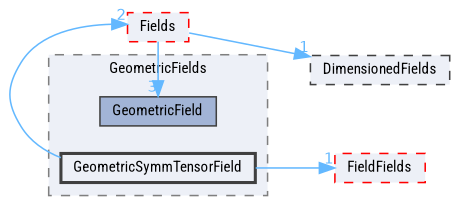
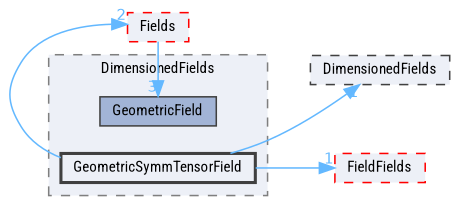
edge "Fields" -> "DimensionedFields": now "GeometricSymmTensorField" -> "DimensionedFields"
cluster "GeometricFields": label "GeometricFields" -> "DimensionedFields"
